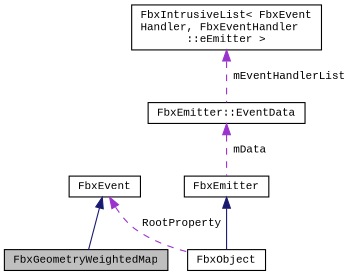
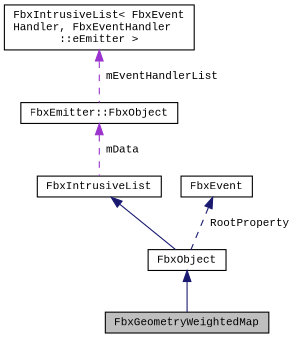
node "FbxEmitter::EventData": label "FbxEmitter::EventData" -> "FbxEmitter::FbxObject"
node "FbxEmitter": label "FbxEmitter" -> "FbxIntrusiveList"
edge "FbxGeometryWeightedMap" -> "FbxEvent": now "FbxGeometryWeightedMap" -> "FbxObject"
edge "FbxObject" -> "FbxEvent": color darkorchid3 -> midnightblue
